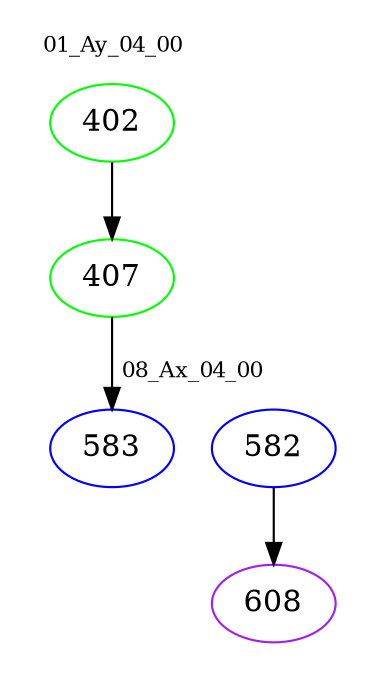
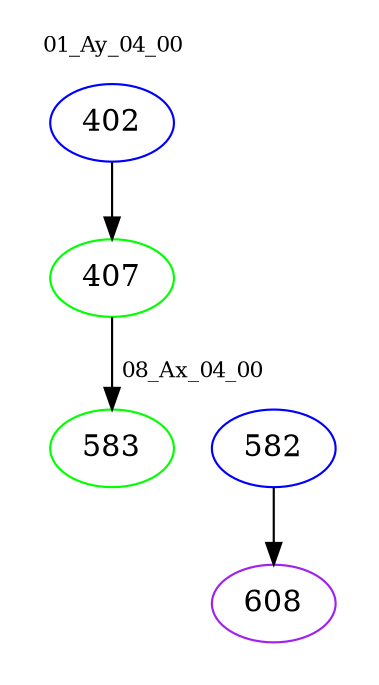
node "402": color green -> blue
node "583": color blue -> green
